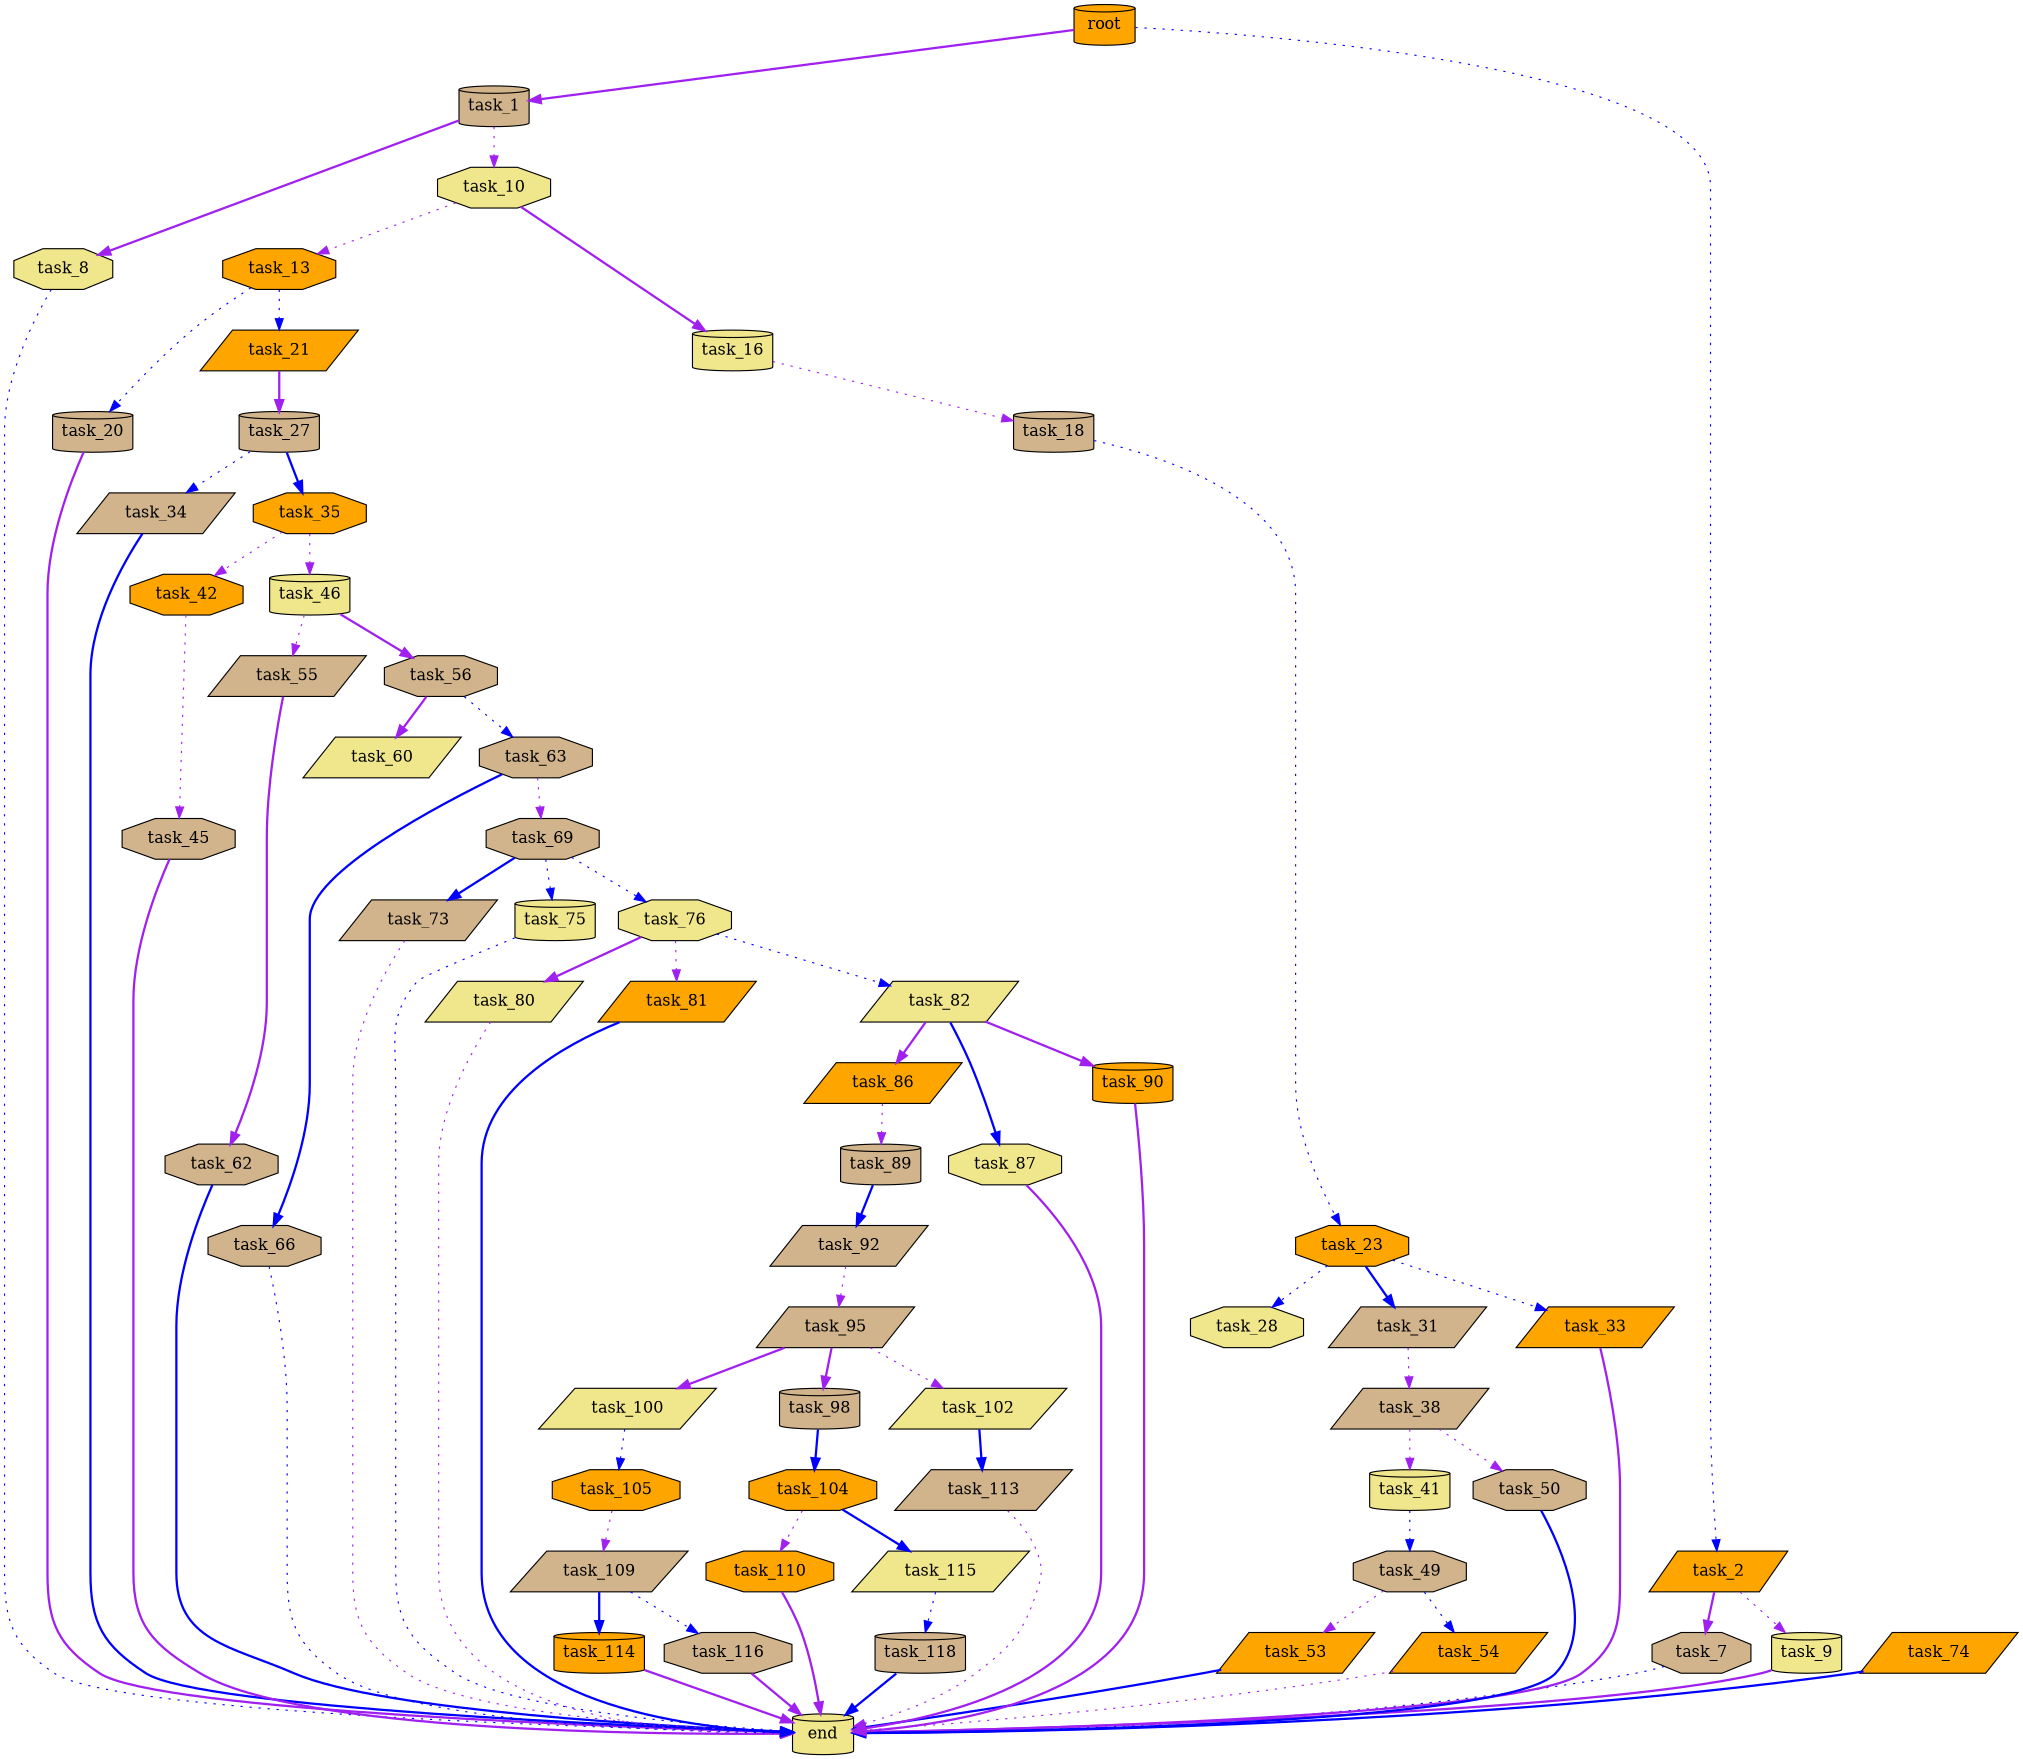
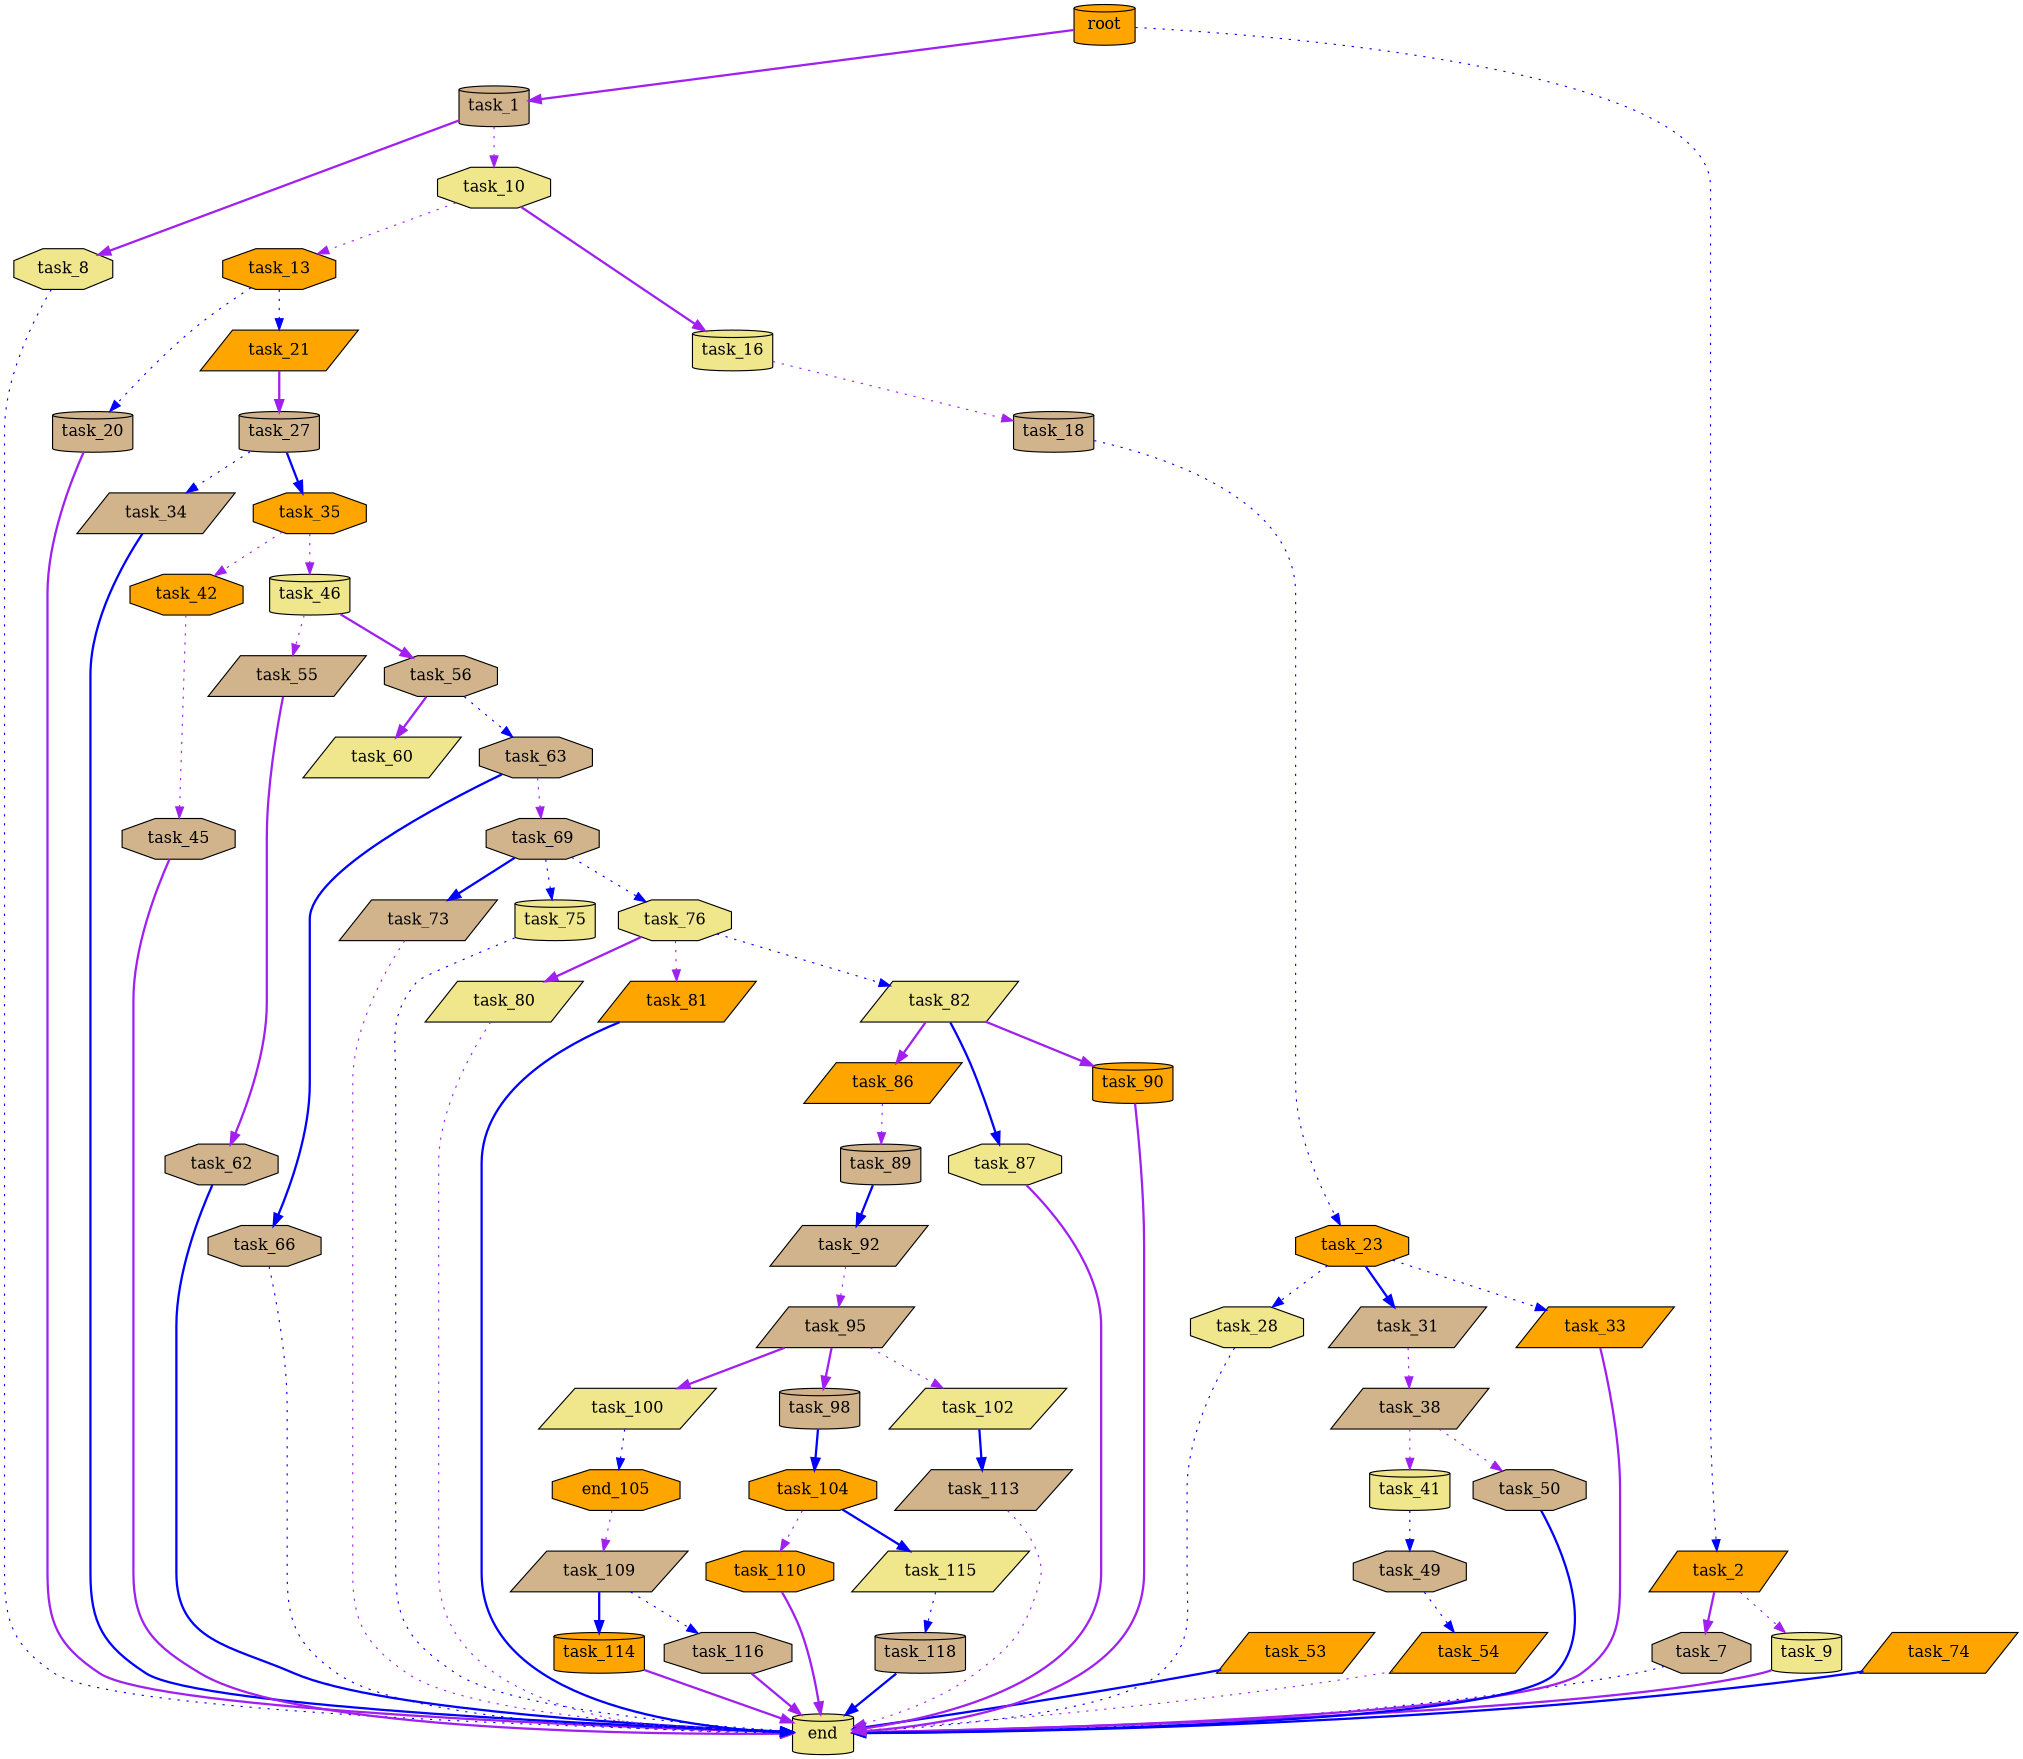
node "task_105": label "task_105" -> "end_105"
edge "task_49" -> "task_53": removed
edge "task_28" -> "end": added
